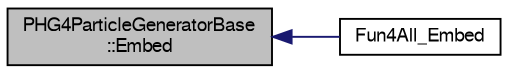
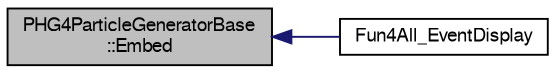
node "Fun4All_Embed": label "Fun4All_Embed" -> "Fun4All_EventDisplay"
